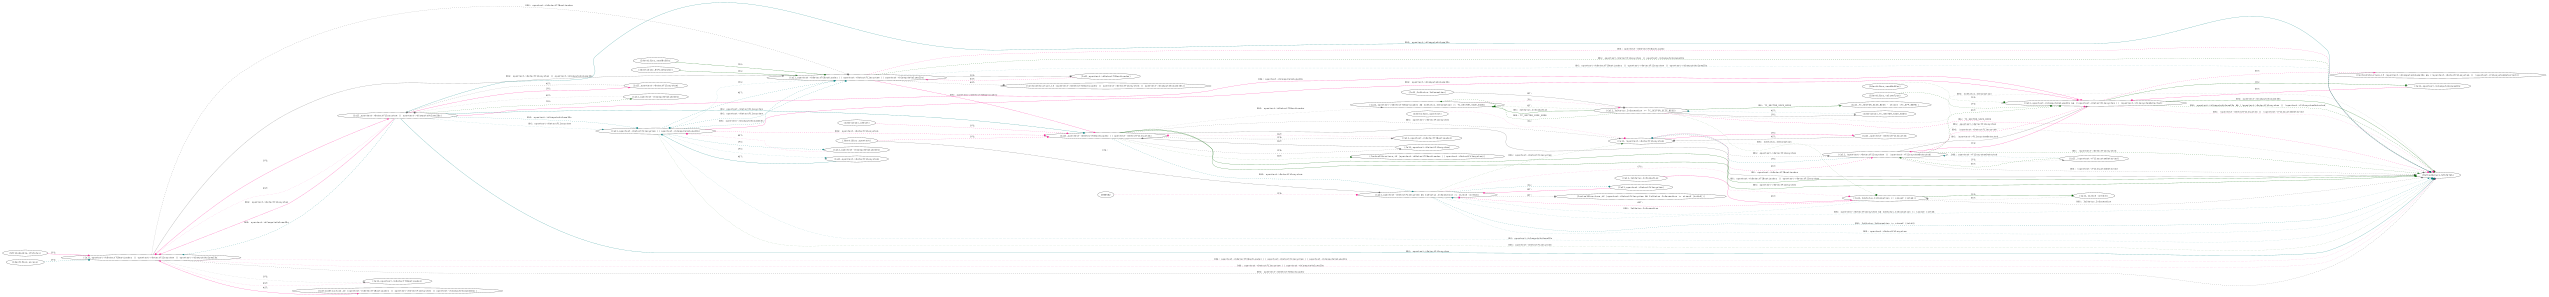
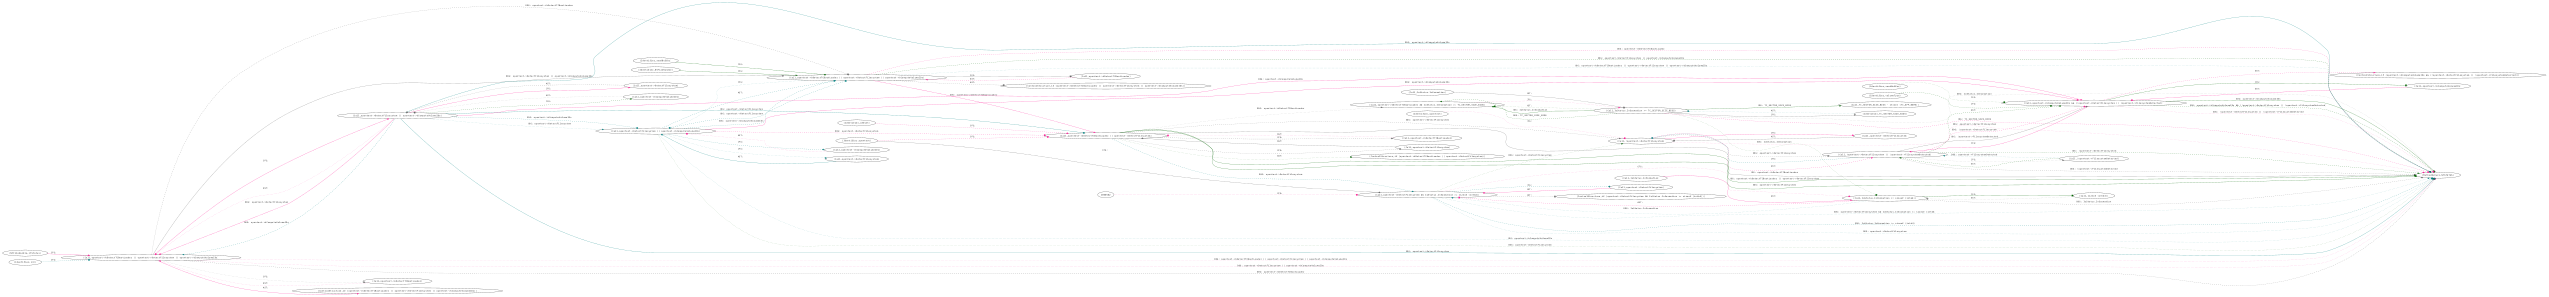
edge "(Call,!opentest->DetectFilesystem)" -> "(MethodReturn,NTSTATUS)": color gray40 -> deeppink
node "(Identifier,access)": label "(Identifier,access)" -> "(Identifier,int)"
